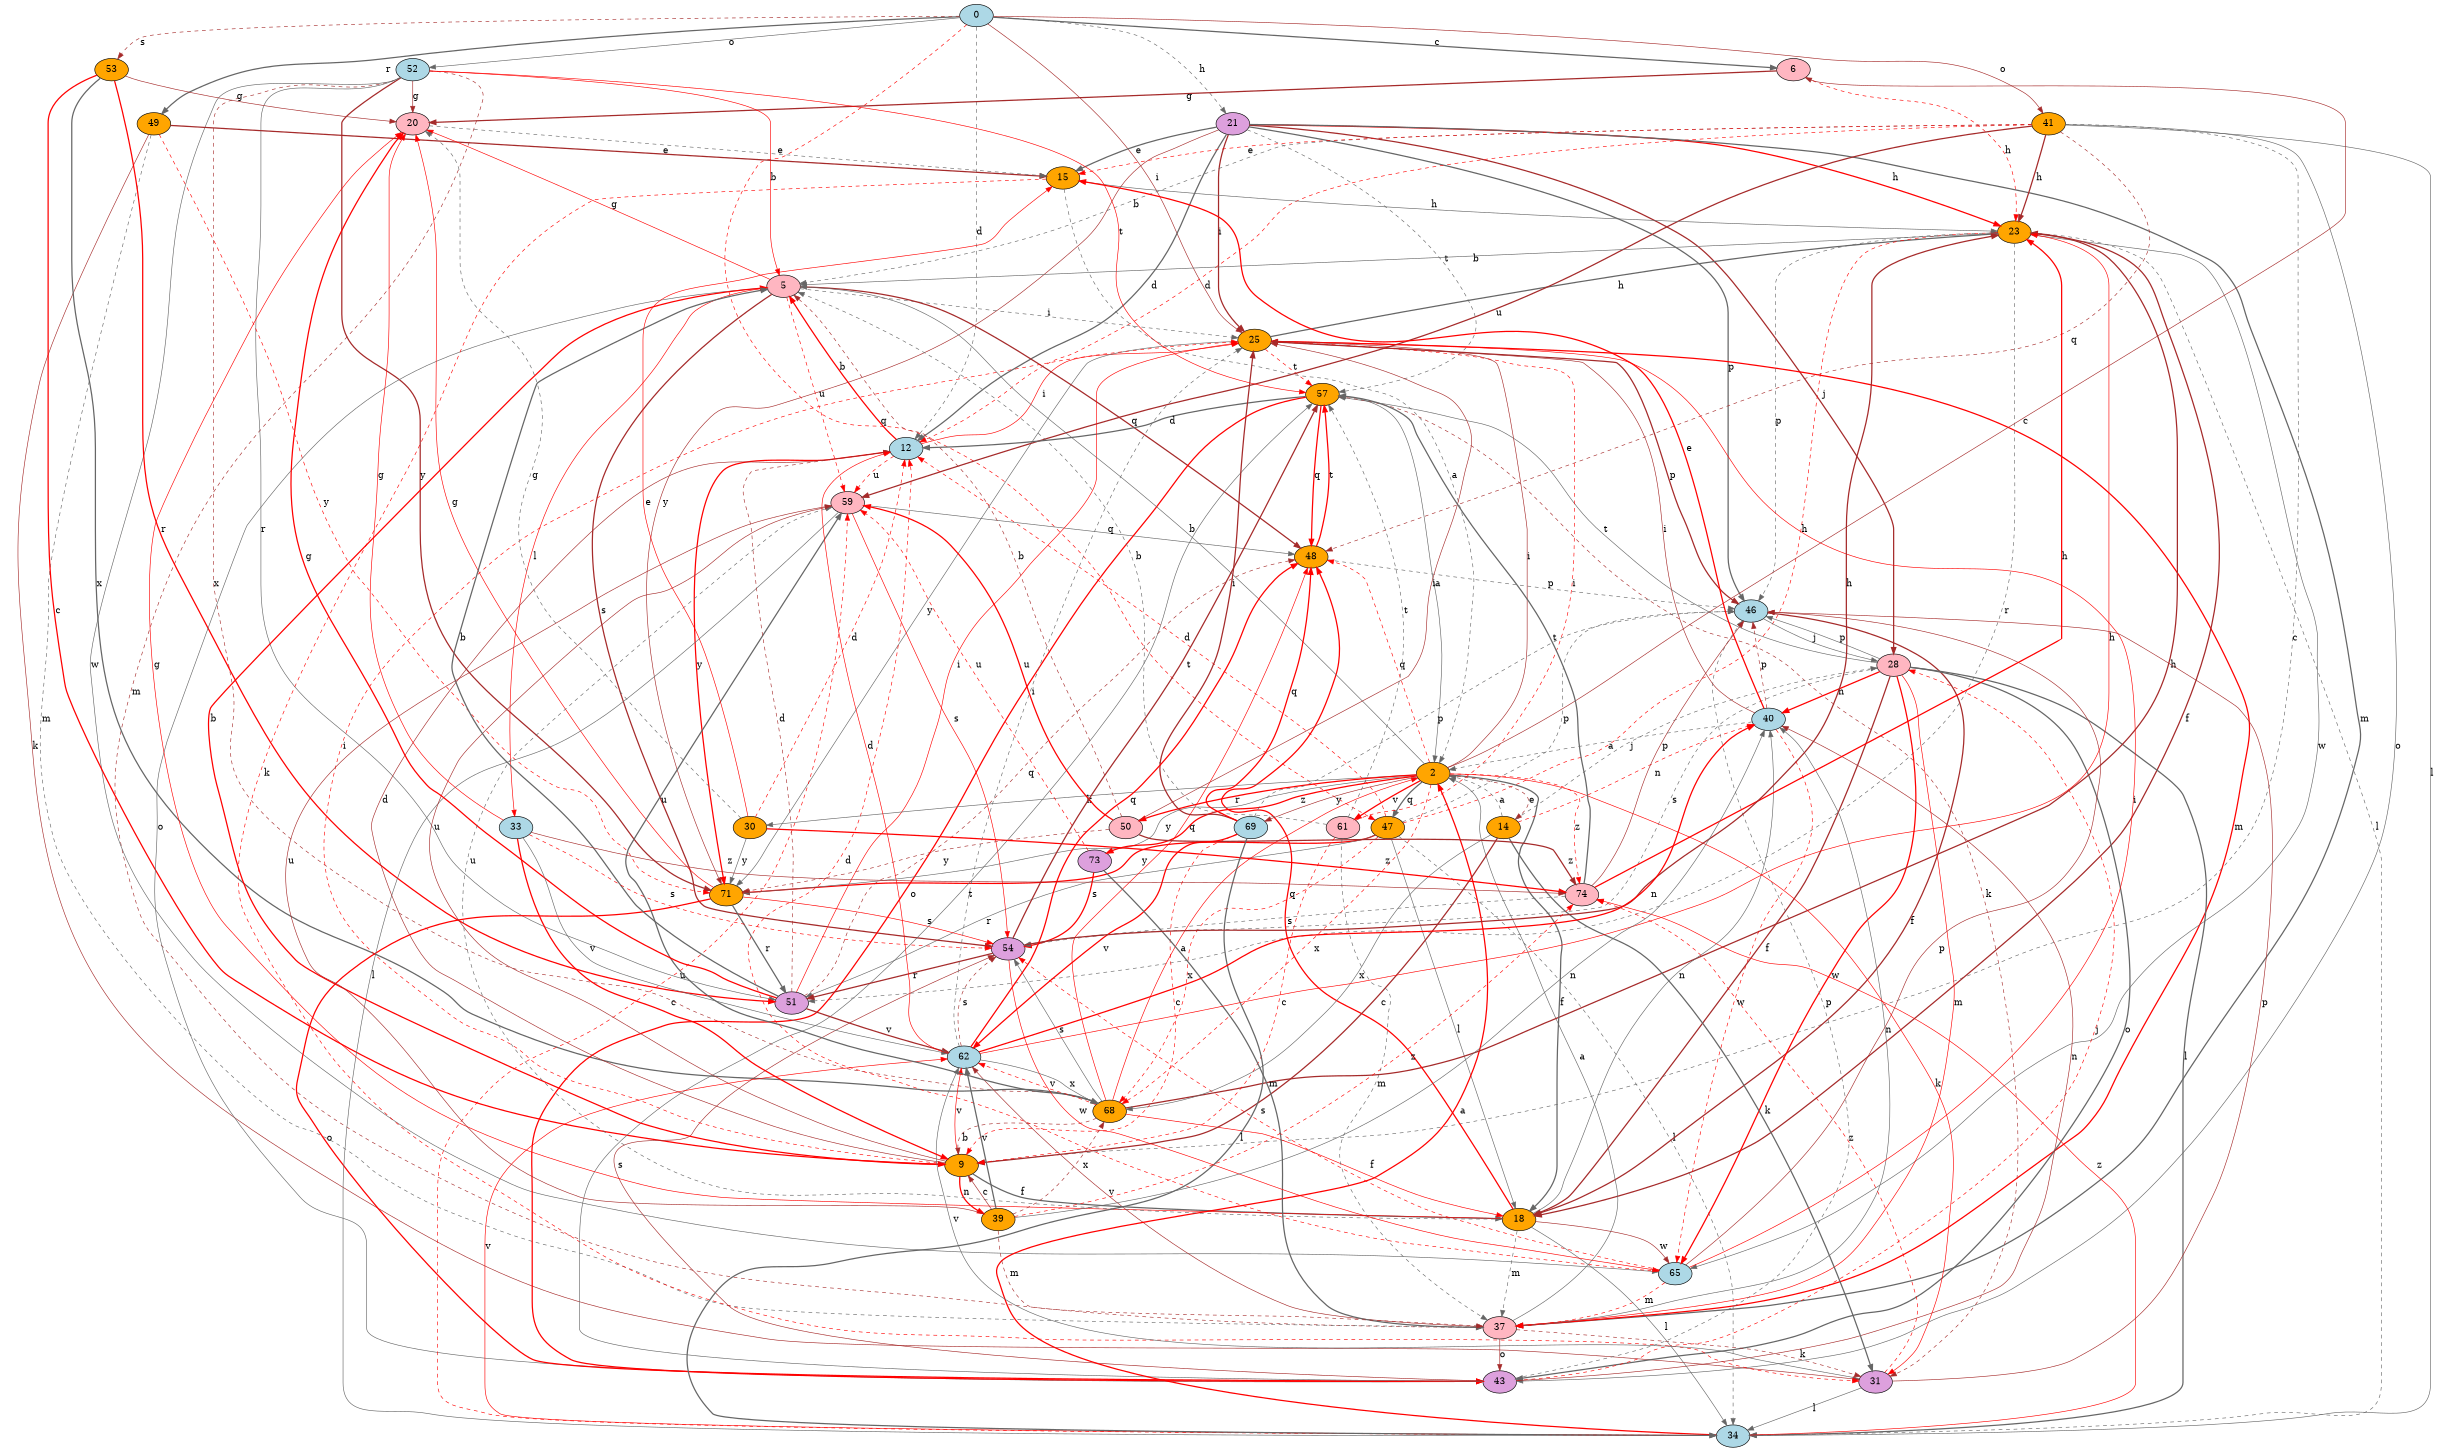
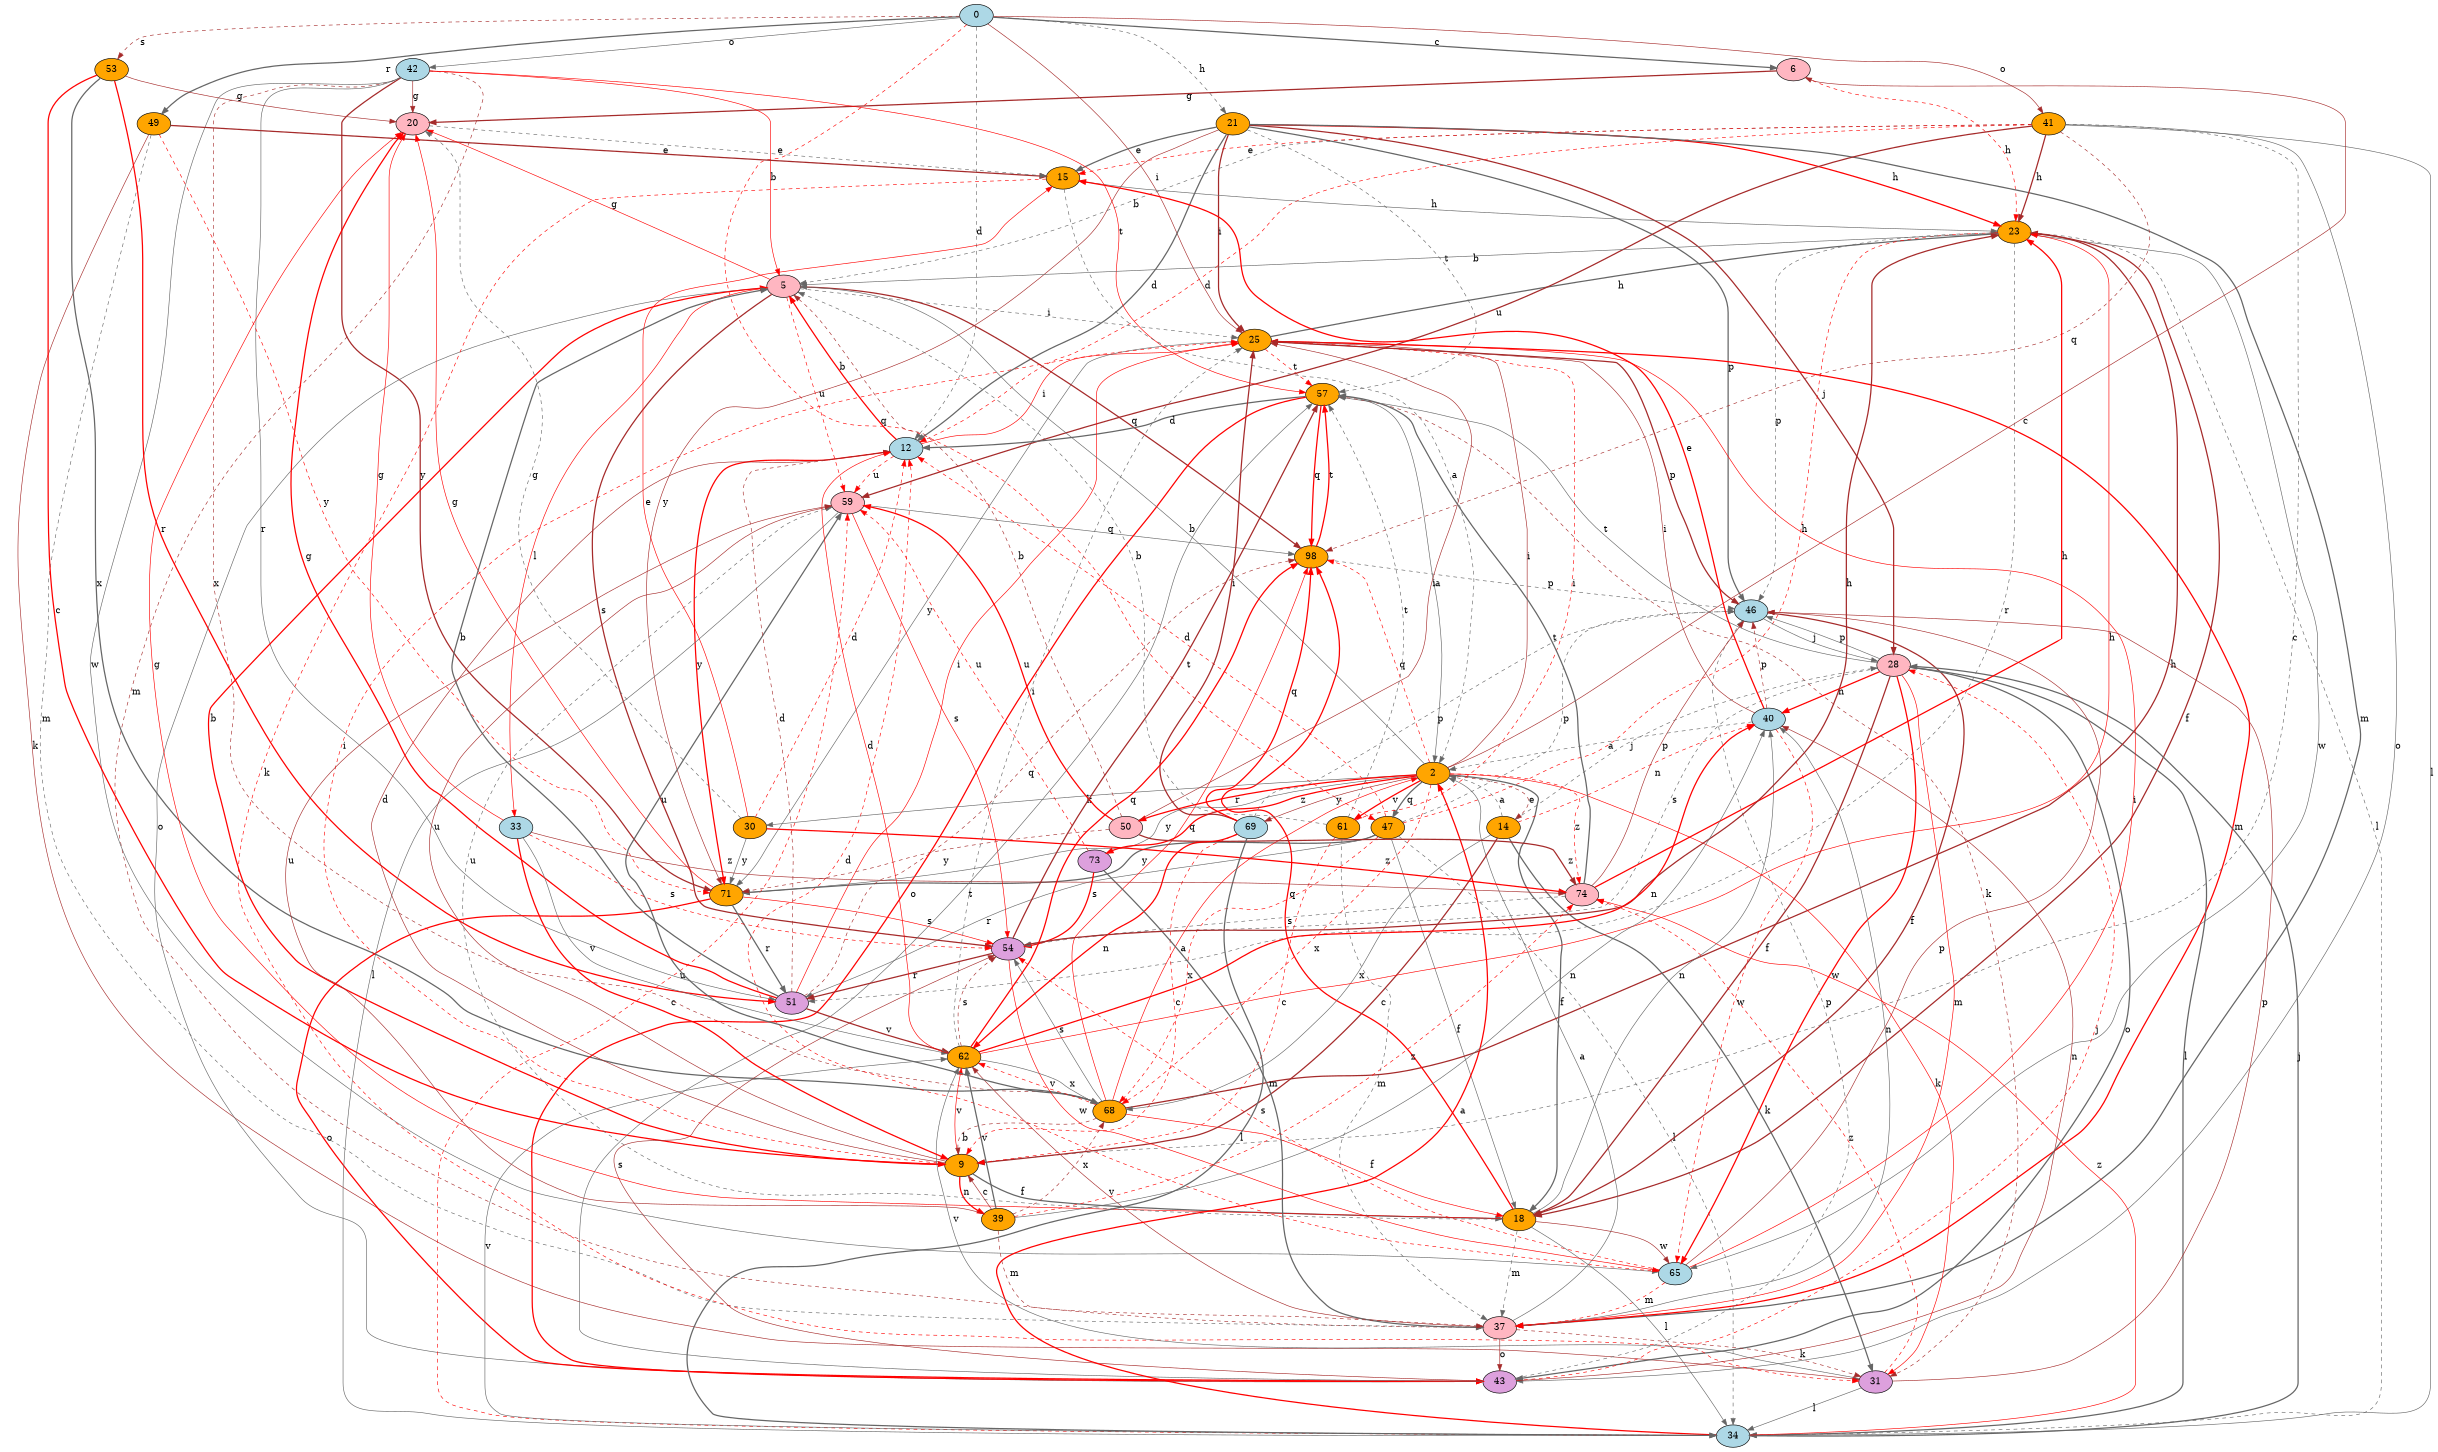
node "52": label "52" -> "42"
node "21": fillcolor plum -> orange
node "48": label "48" -> "98"
node "61": fillcolor lightpink -> orange
edge "47" -> "71": color red -> gray40
edge "69" -> "62": label "v" -> "n"
edge "47" -> "18": label "l" -> "f"
node "62": fillcolor lightblue -> orange
edge "34" -> "28": added, label "j"
edge "34" -> "62": color red -> gray40
